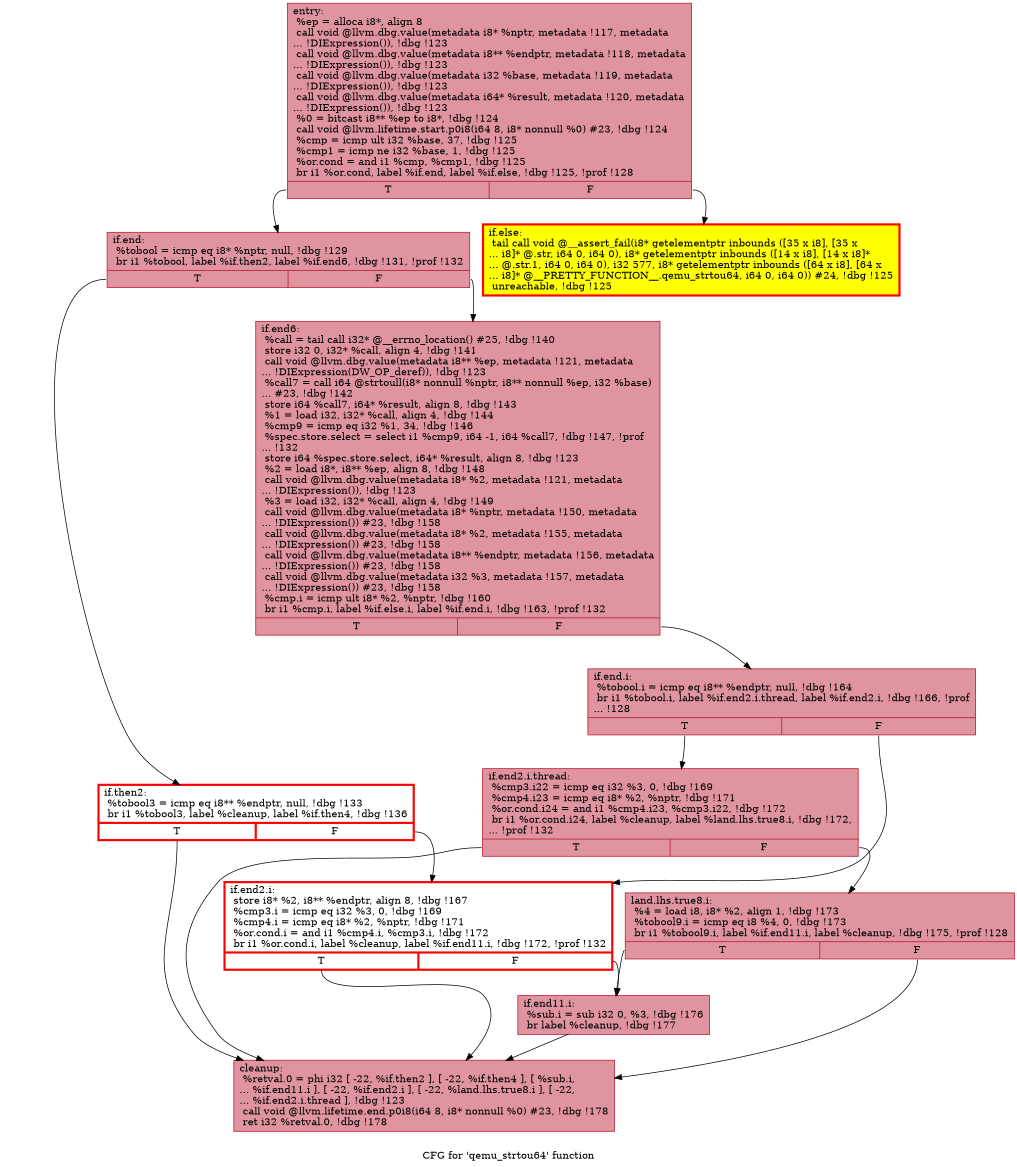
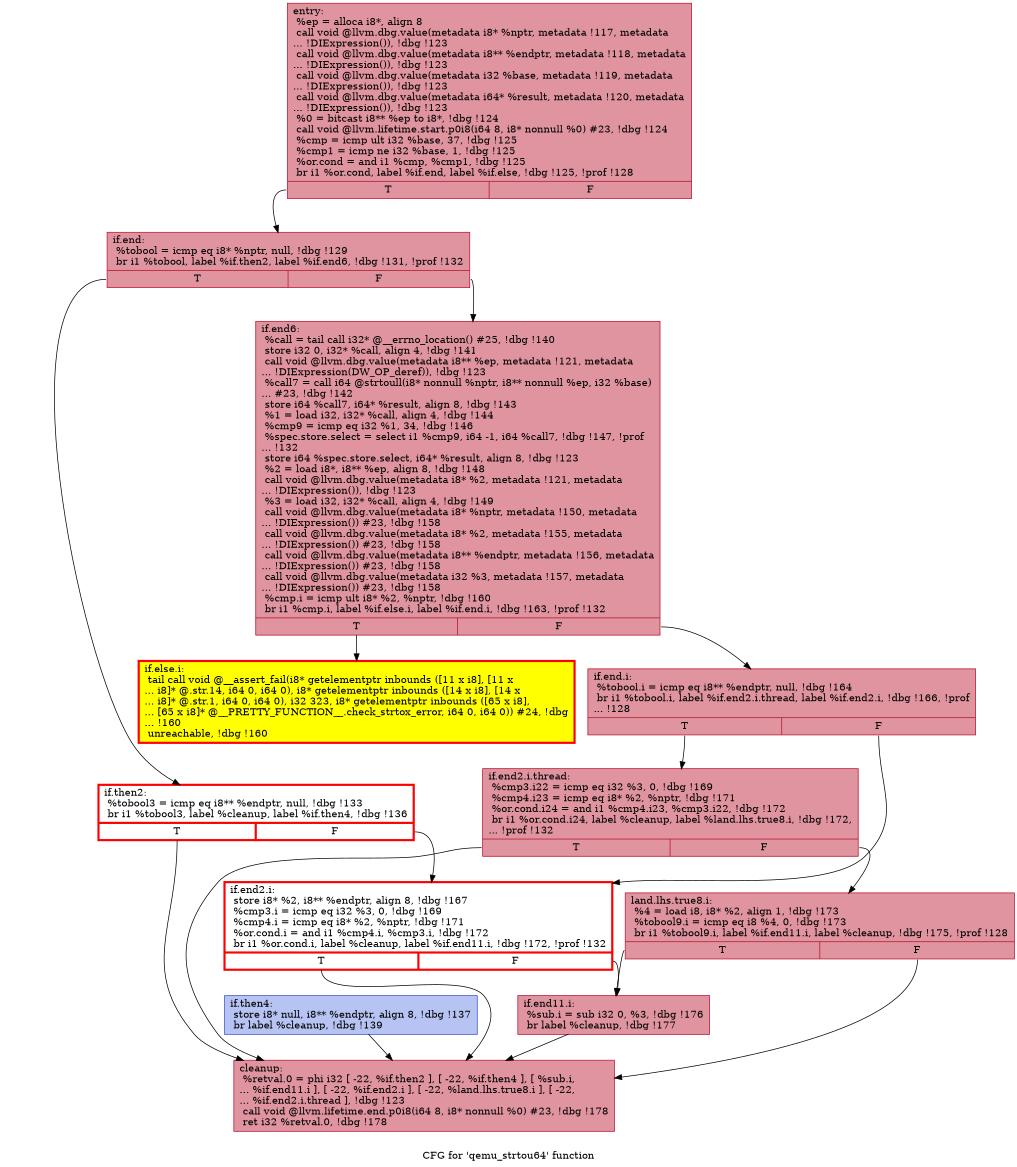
node "if.else:": removed
node "if.else.i:": added
node "if.then4:": added
